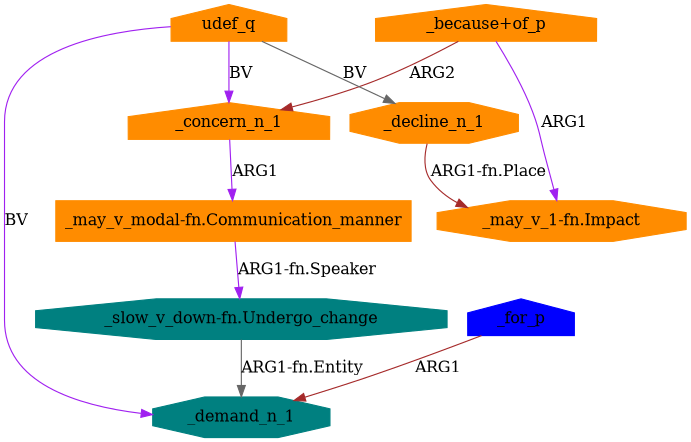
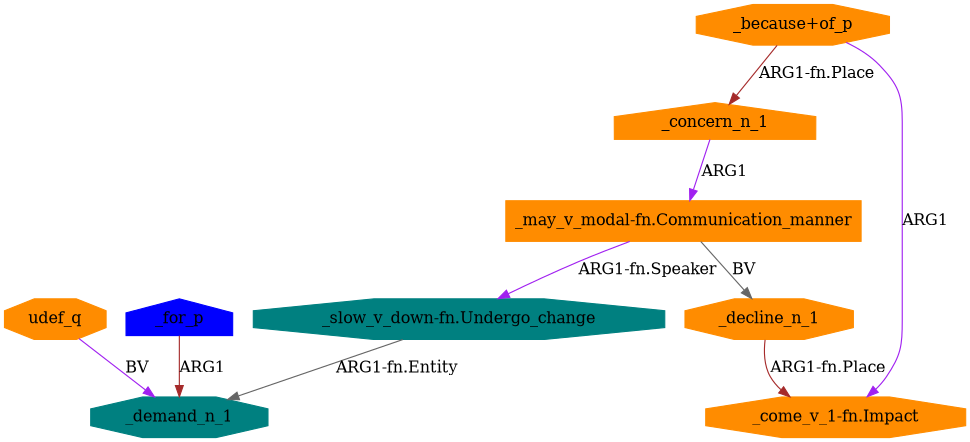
node "udef_q": shape house -> octagon
node "_because+of_p": shape house -> octagon
edge "udef_q" -> "_concern_n_1": removed, label "BV"
edge "udef_q" -> "_decline_n_1": now "_may_v_modal-fn.Communication_manner" -> "_decline_n_1"
edge "_because+of_p" -> "_concern_n_1": label "ARG2" -> "ARG1-fn.Place"
node "_may_v_1-fn.Impact": label "_may_v_1-fn.Impact" -> "_come_v_1-fn.Impact"
